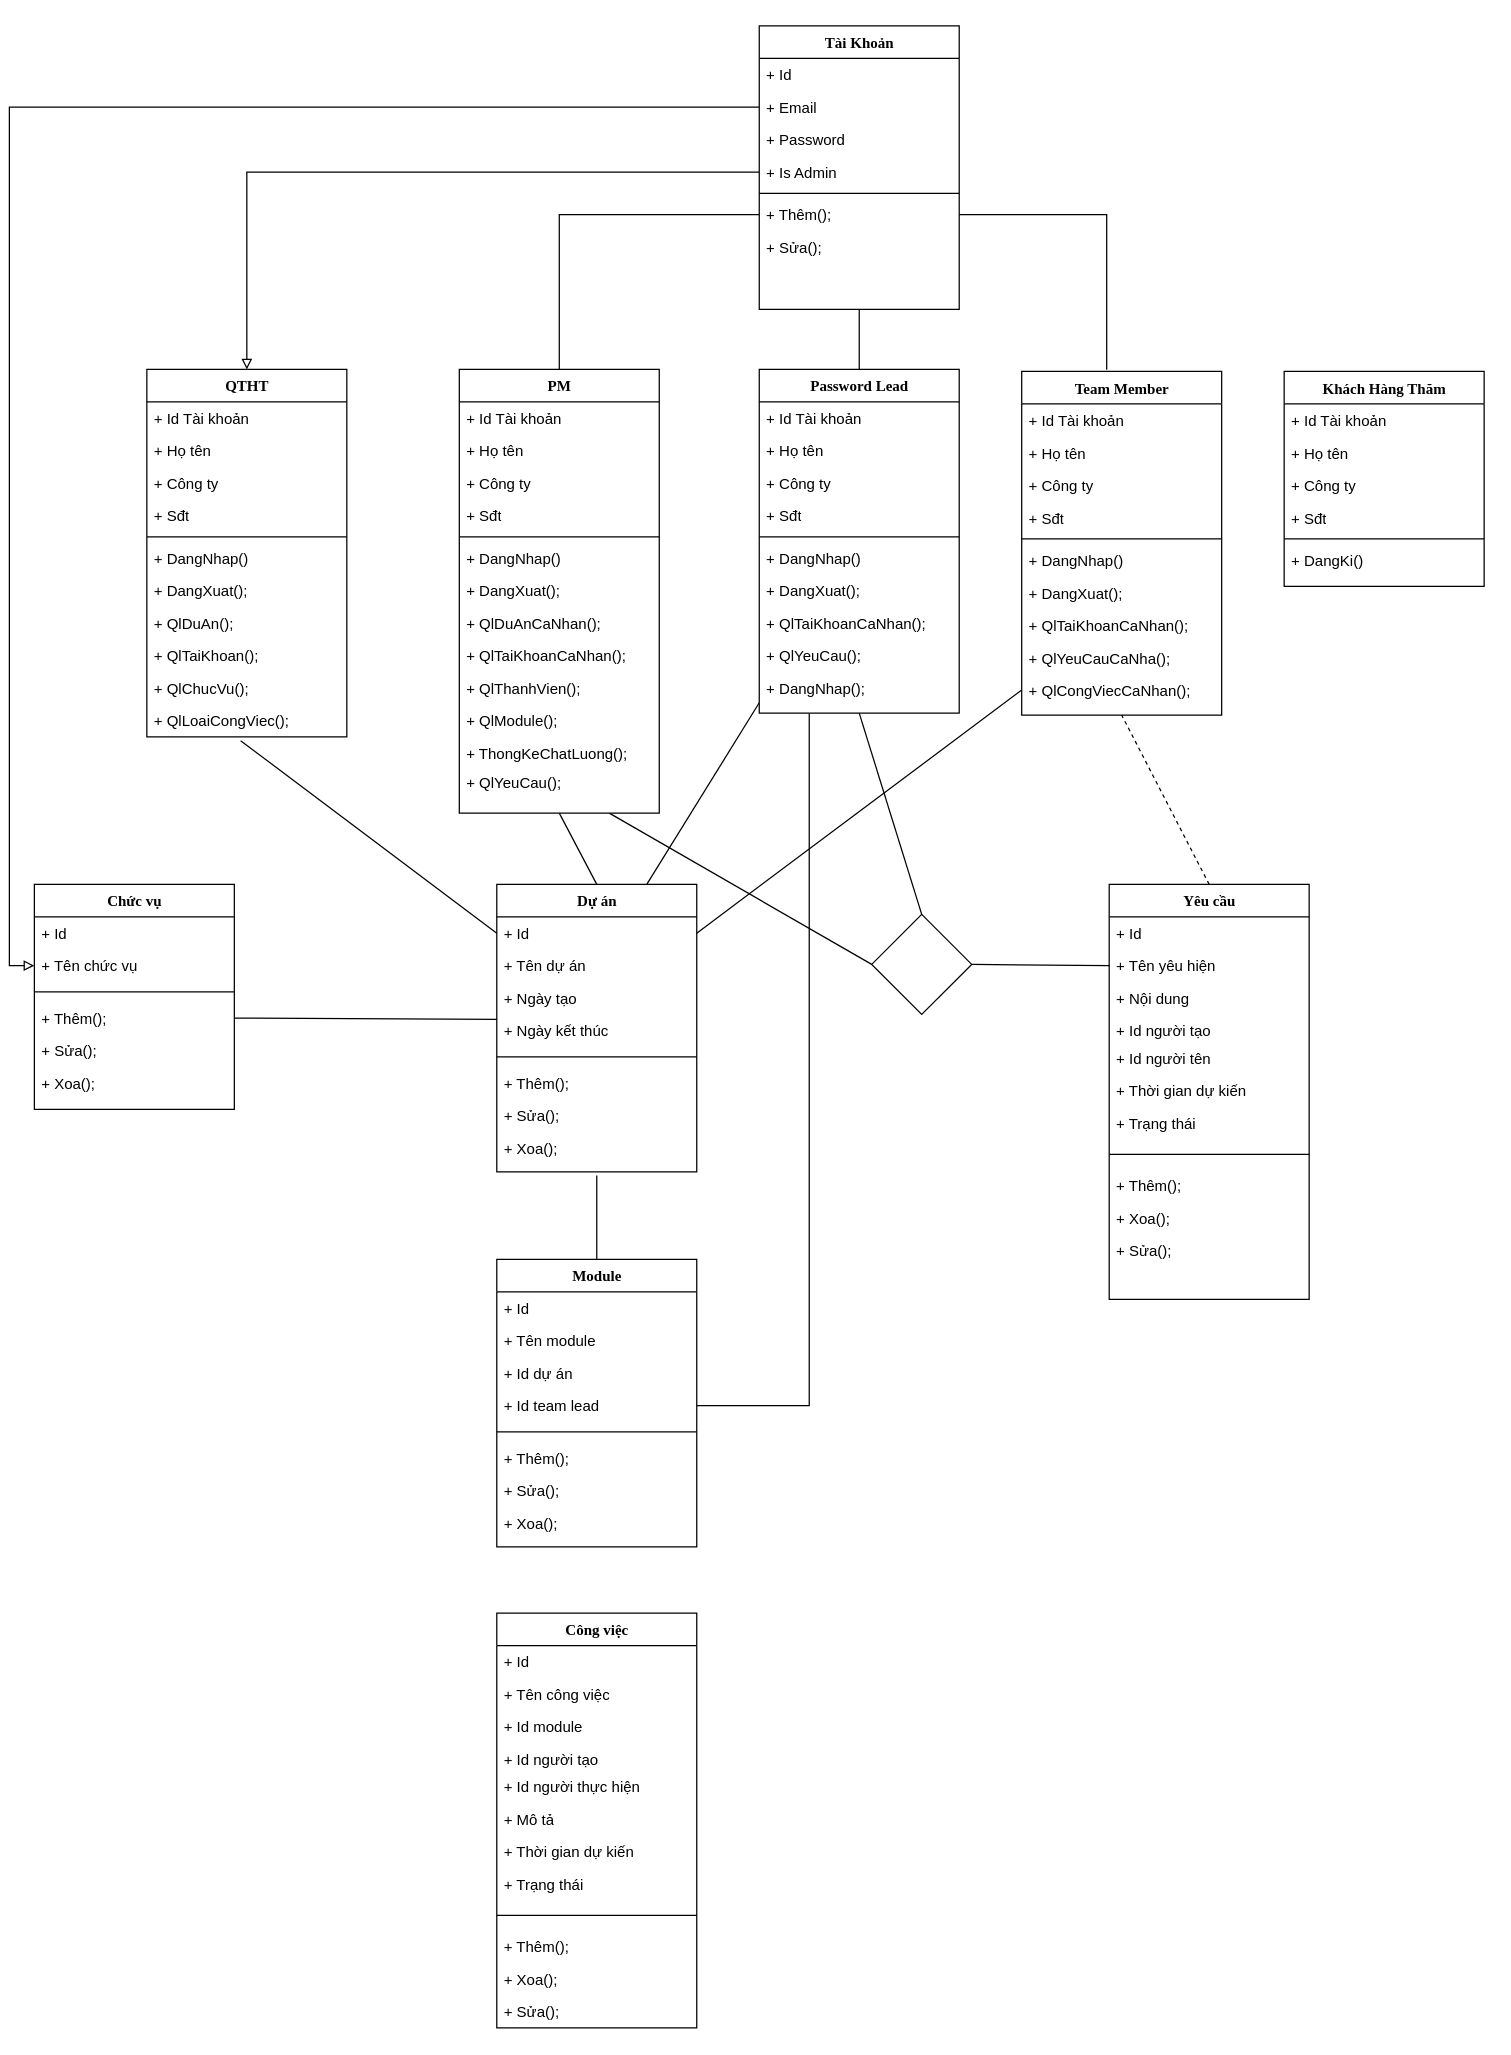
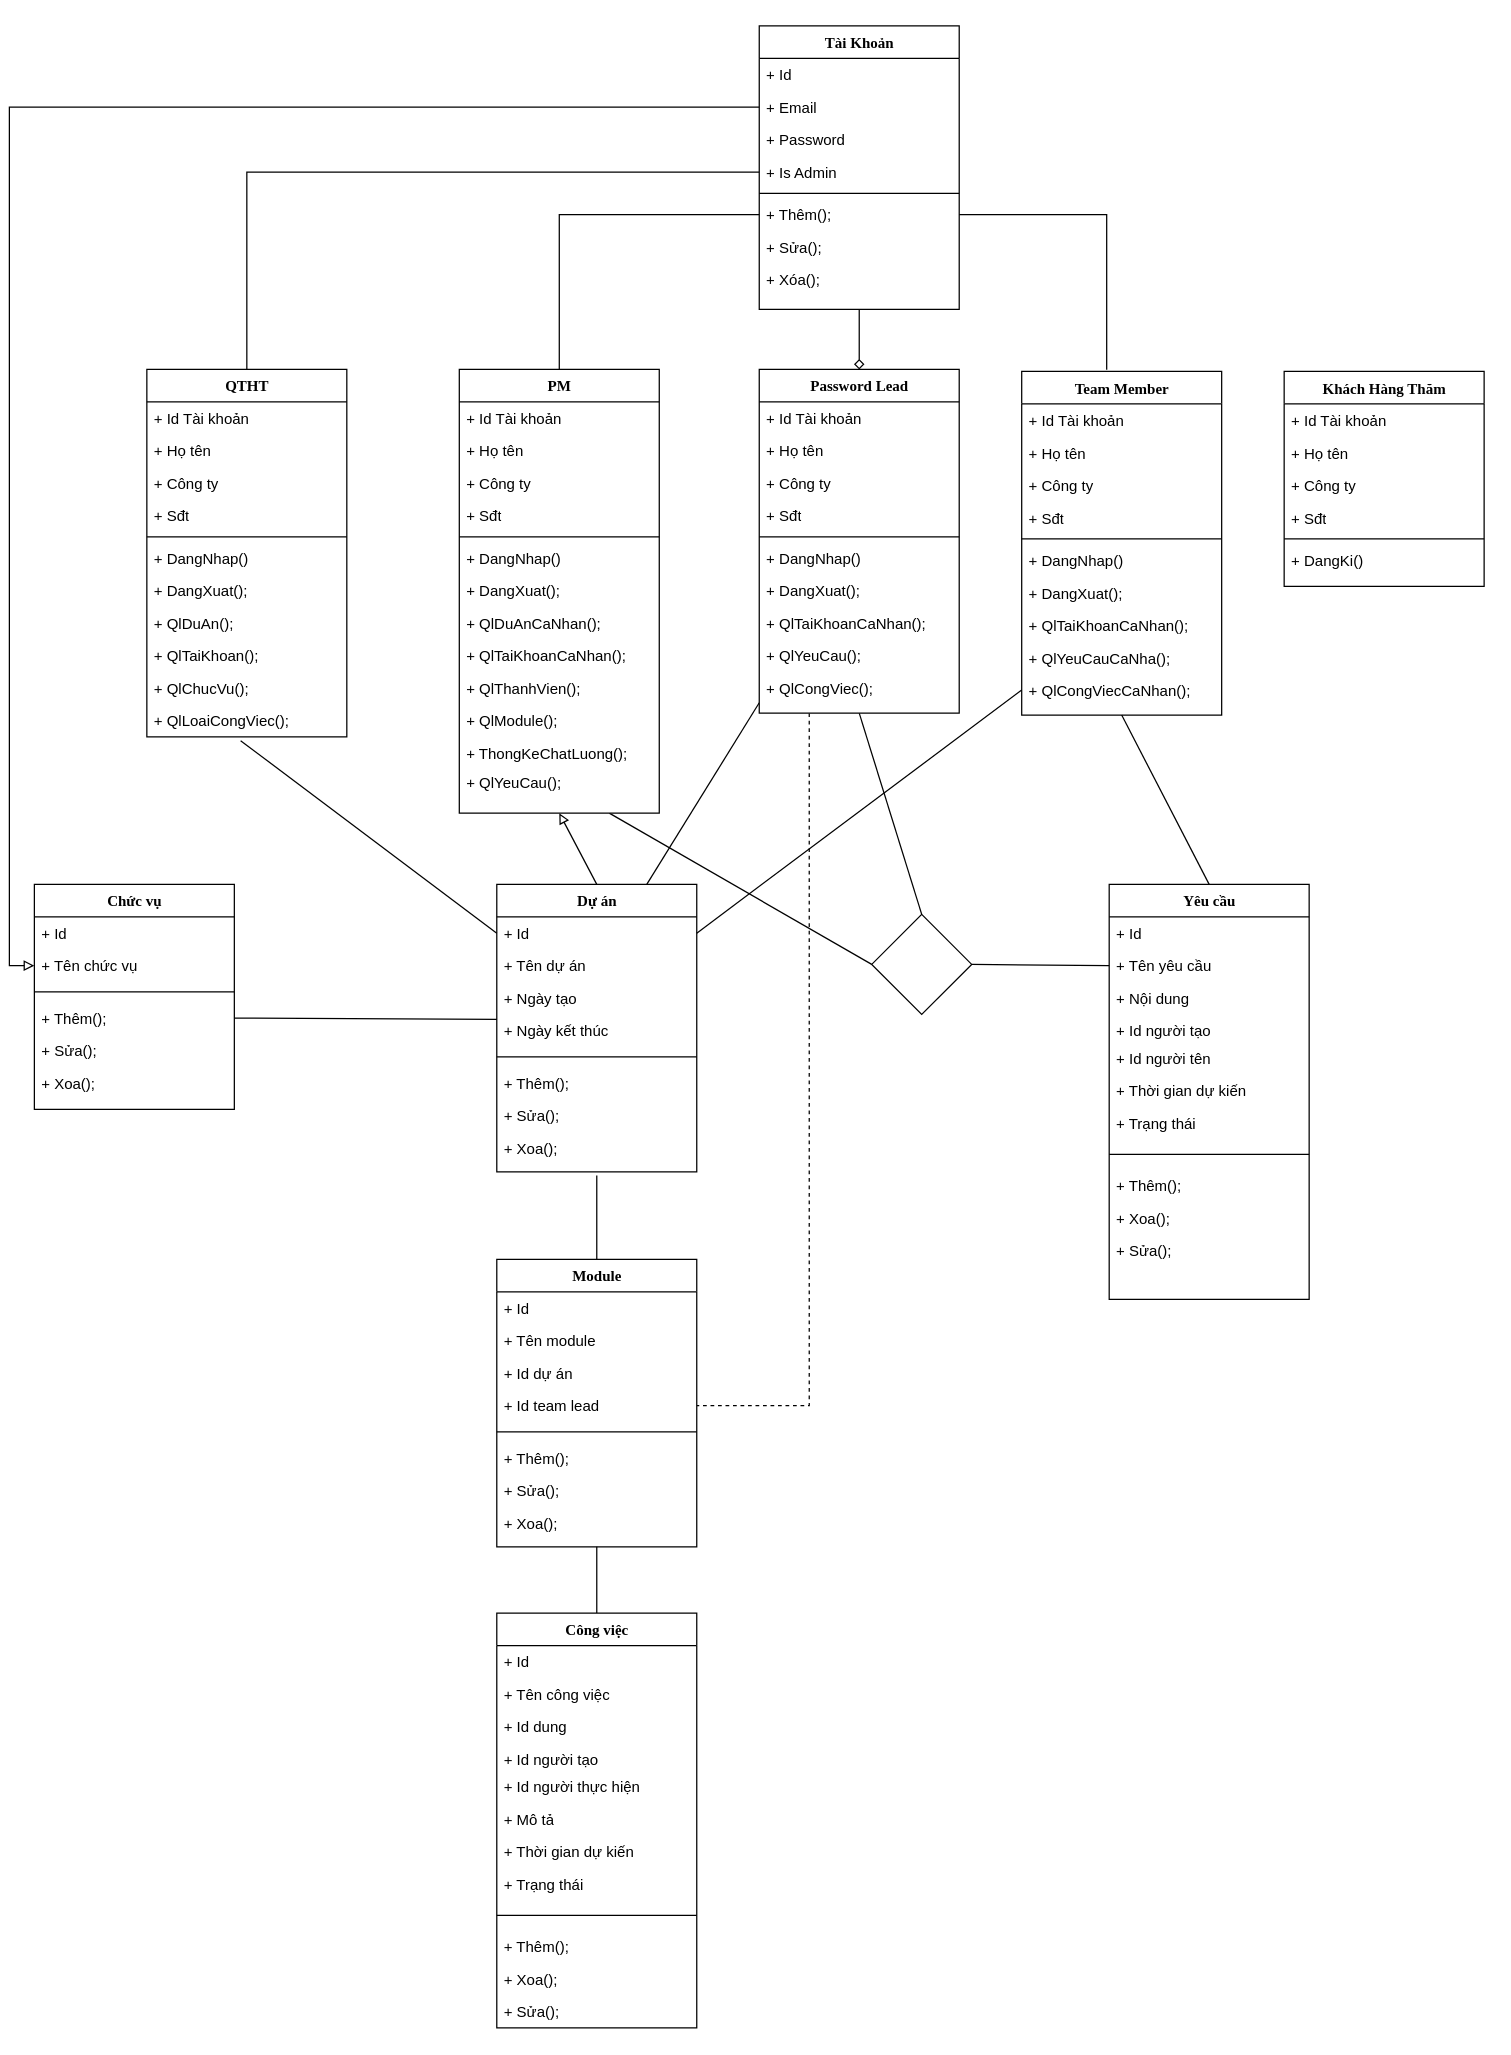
node "+ Xóa();": added
edge "+ Is Admin" -> "QTHT": arrowhead block -> none
edge "Tài Khoản" -- "Password Lead": arrowhead none -> diamond
node "+ DangNhap();": label "+ DangNhap();" -> "+ QlCongViec();"
edge "Team Member" -- "Yêu cầu": style dashed -> solid
edge "PM" -- "Dự án": arrowhead none -> block
node "+ Tên yêu hiện": label "+ Tên yêu hiện" -> "+ Tên yêu cầu"
edge "Password Lead" -- "+ Id team lead": style solid -> dashed
edge "Module" -- "Công việc": added
node "+ Id module": label "+ Id module" -> "+ Id dung"
